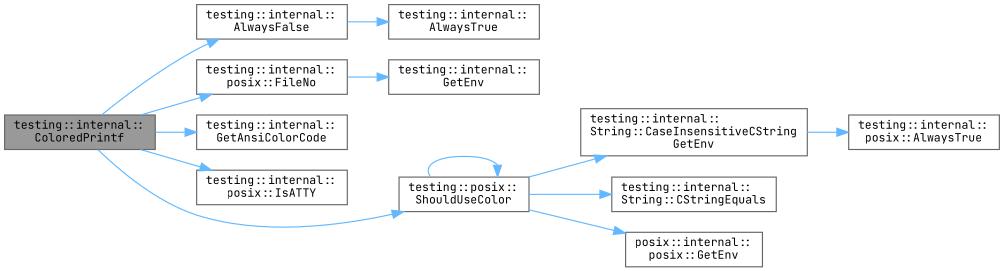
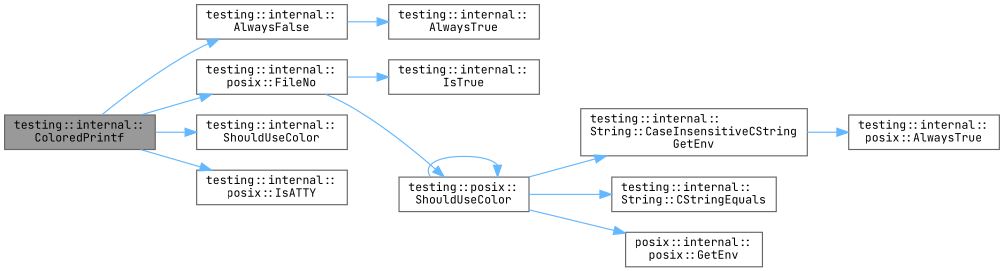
node "testing::internal:: GetEnv": label "testing::internal:: GetEnv" -> "testing::internal:: IsTrue"
node "testing::internal:: GetAnsiColorCode": label "testing::internal:: GetAnsiColorCode" -> "testing::internal:: ShouldUseColor"
edge "testing::internal:: ColoredPrintf" -> "testing::posix:: ShouldUseColor": now "testing::internal:: posix::FileNo" -> "testing::posix:: ShouldUseColor"
